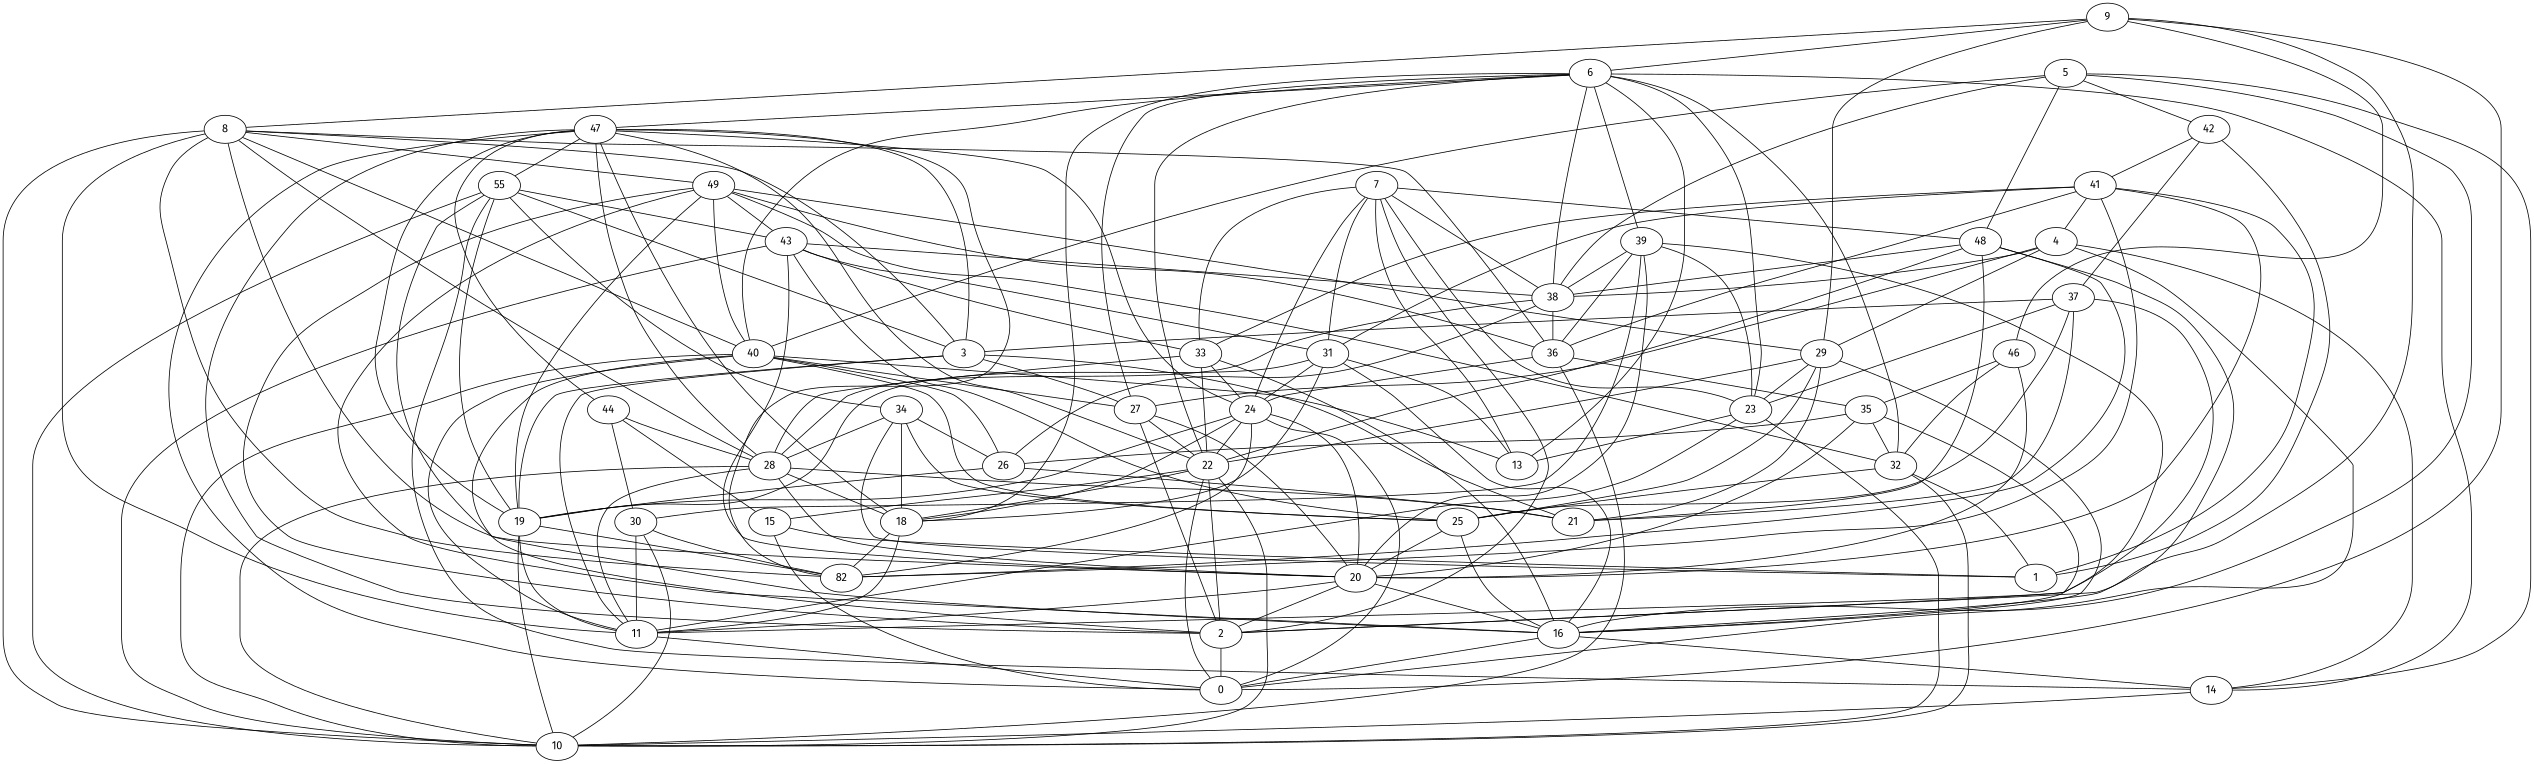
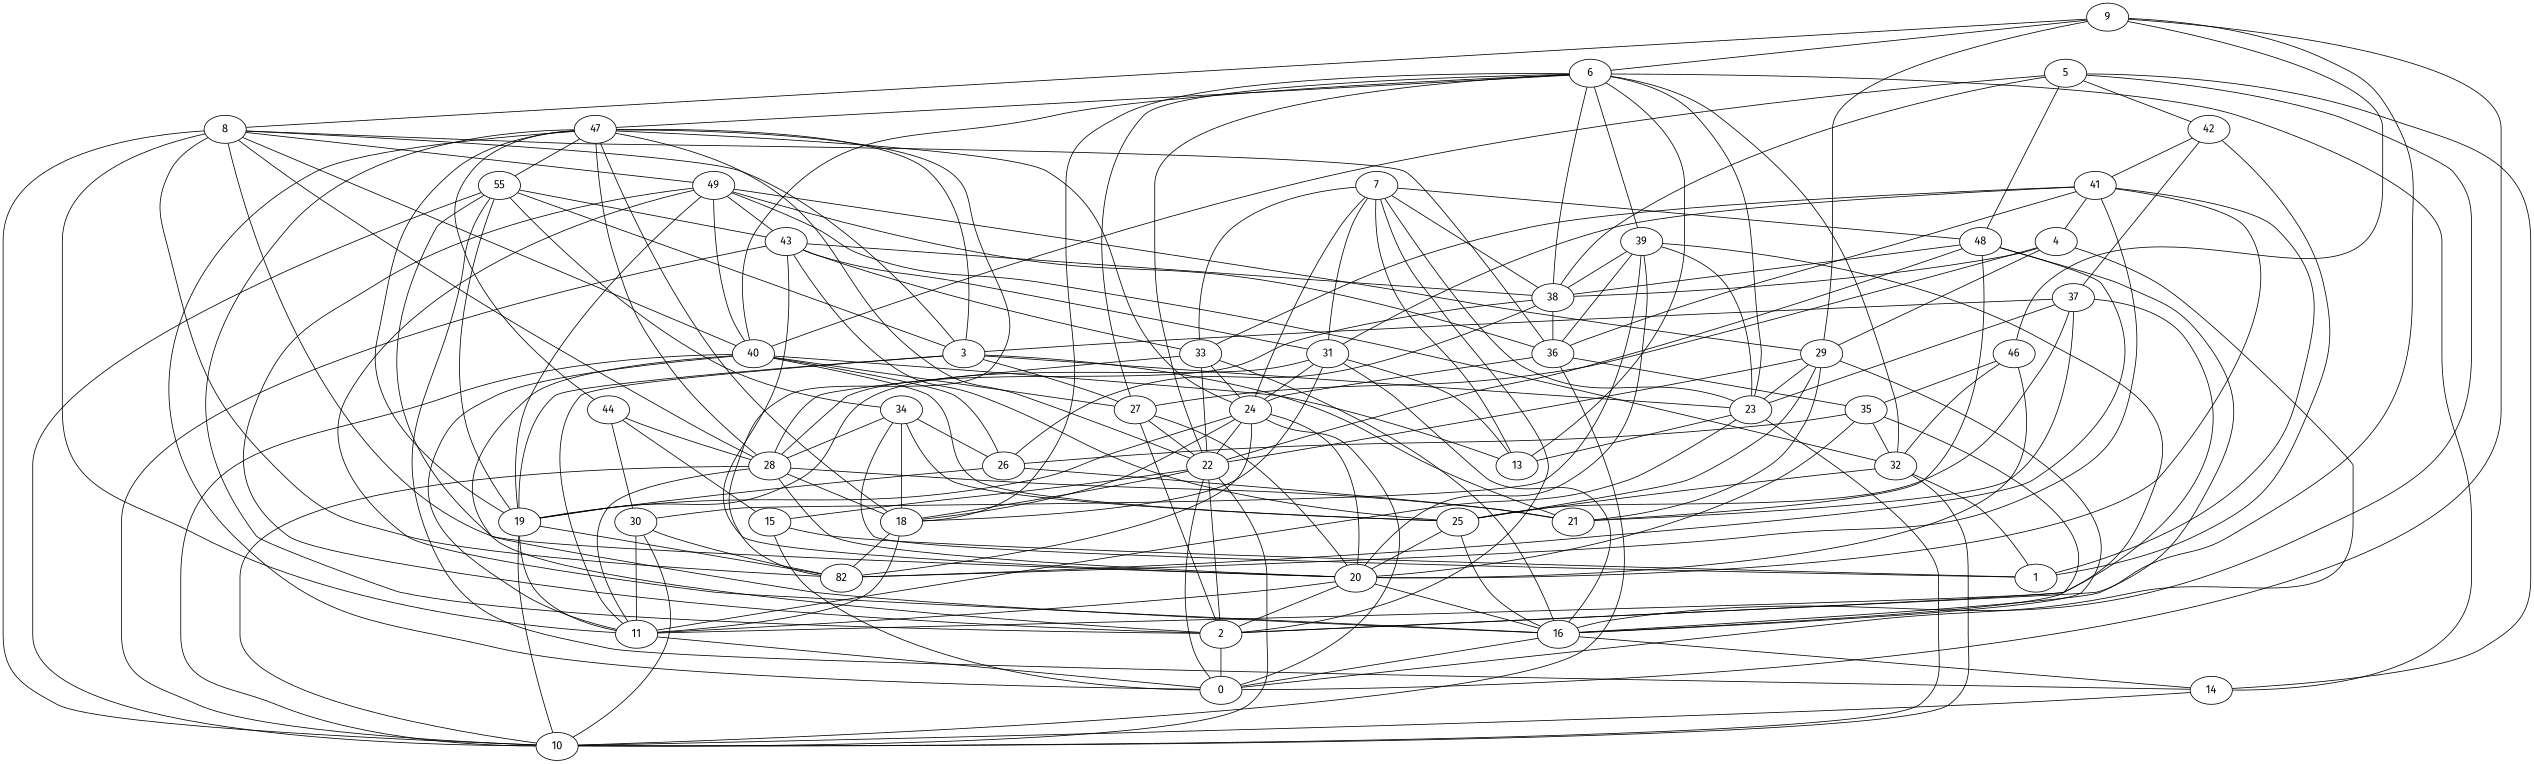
edge "3" -- "23": added
edge "4" -- "14": removed
